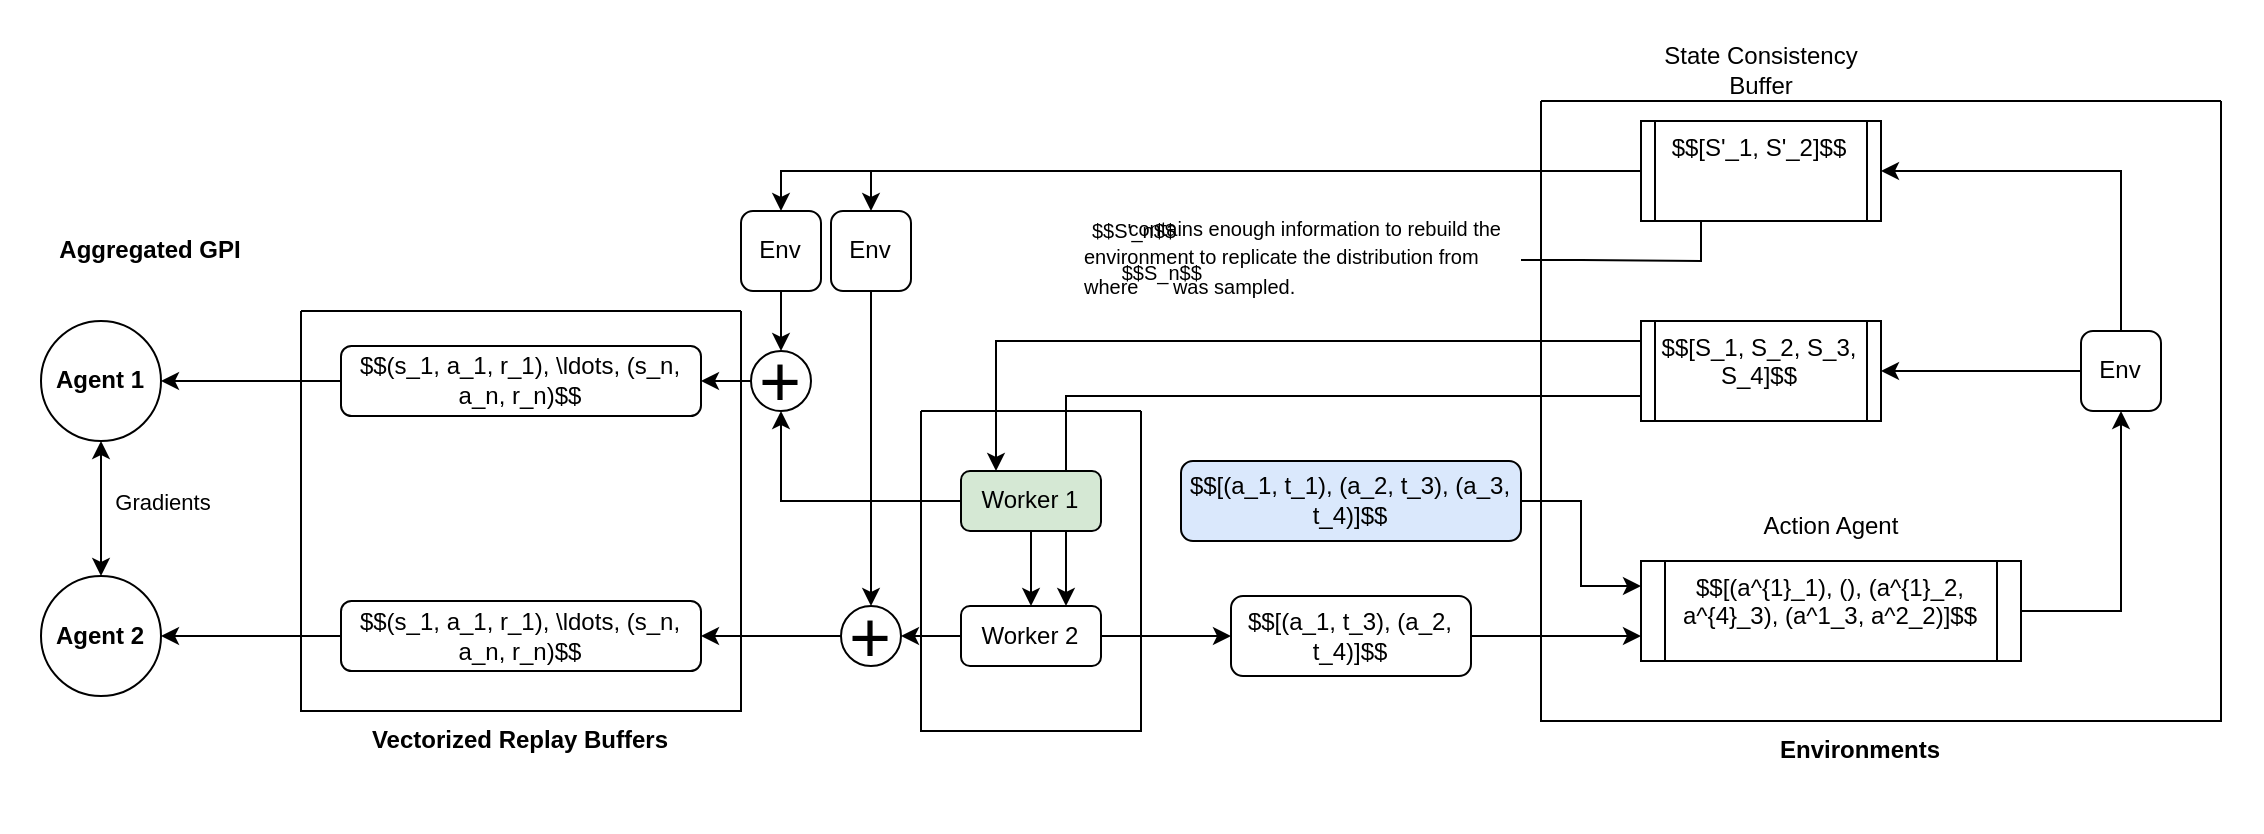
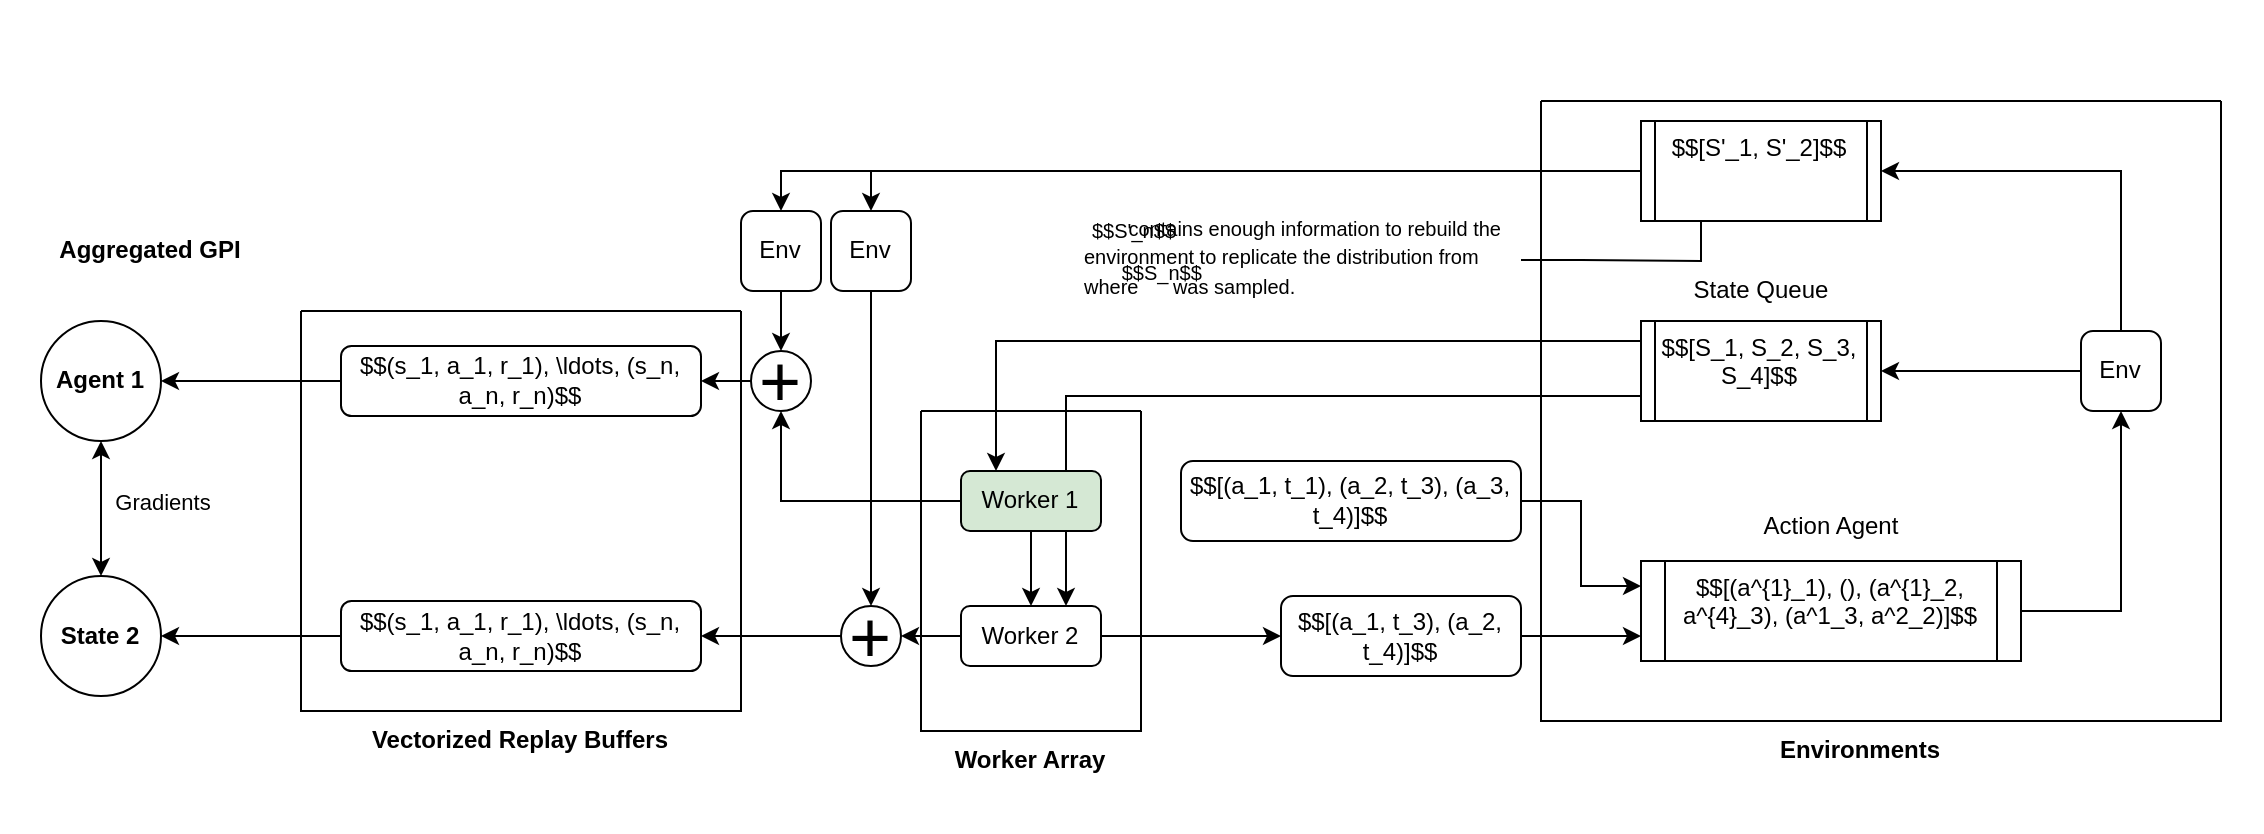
node "State Consistency Buffer": removed
node "State Queue": added
node "$$[(a_1, t_1), (a_2, t_3), (a_3, t_4)]$$": fillcolor #dae8fc -> #ffffff
node "$$[(a_1, t_3), (a_2, t_4)]$$": moved (1351, 636) -> (1401, 636)
node "Agent 2": label "Agent 2" -> "State 2"
node "Worker Array": added
